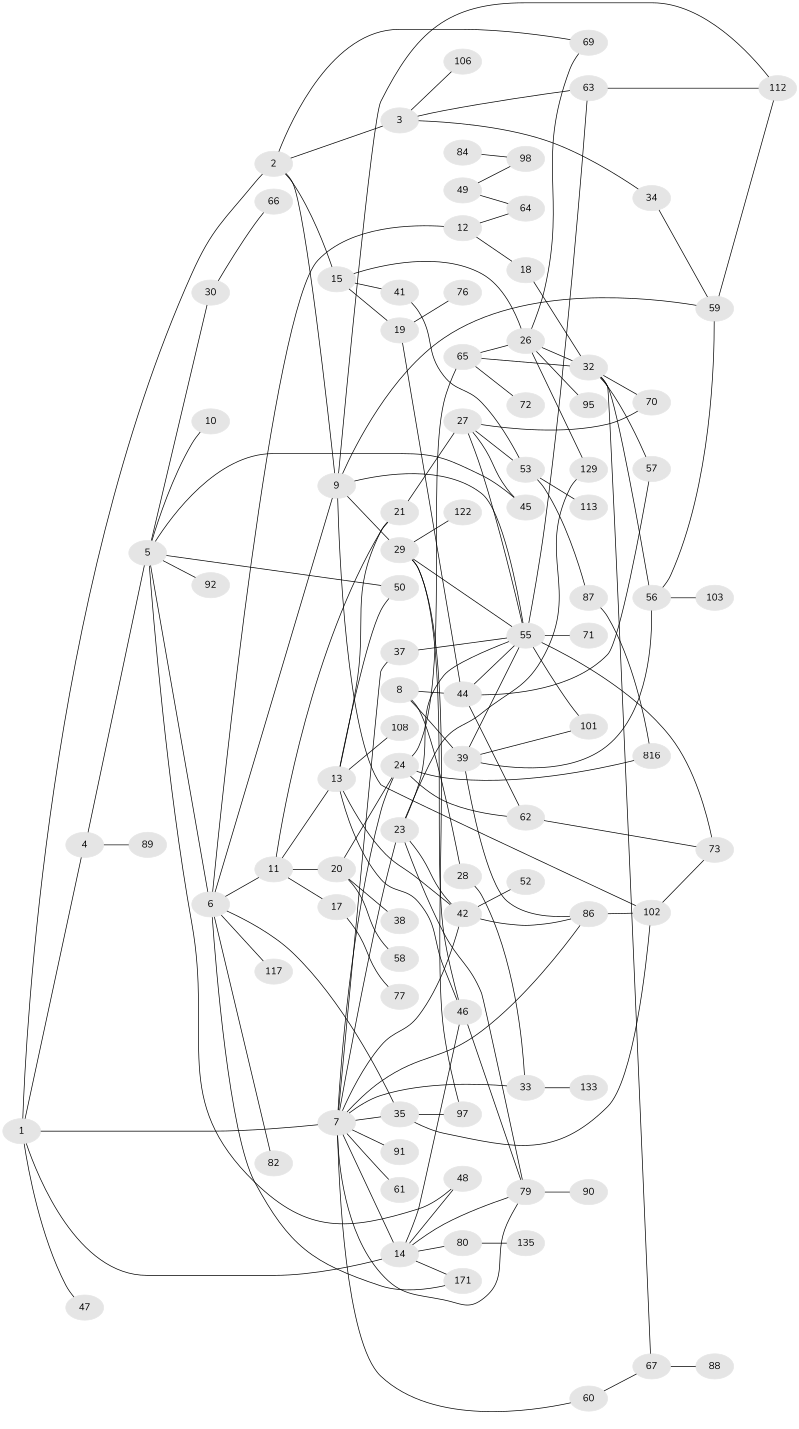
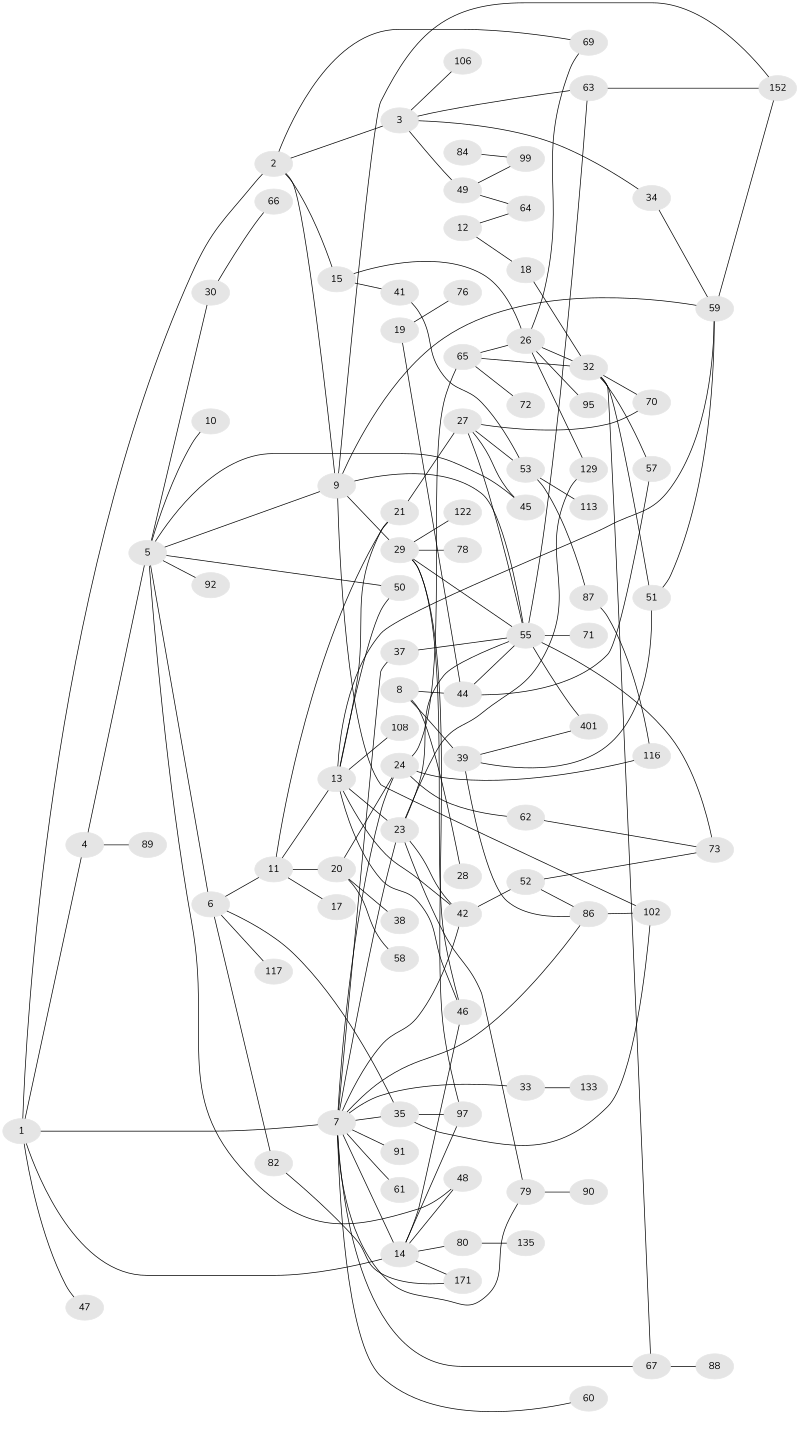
node "112": label "112" -> "152"
edge "3" -- "49": added
node "98": label "98" -> "99"
edge "15" -- "19": removed
edge "12" -- "6": removed
node "78": added
edge "59" -- "13": added
node "56": label "56" -> "51"
node "103": removed
edge "55" -- "39": removed
edge "9" -- "6": now "9" -- "5"
node "101": label "101" -> "401"
edge "44" -- "62": removed
node "816": label "816" -> "116"
edge "13" -- "23": added
edge "73" -- "102": now "73" -- "52"
edge "42" -- "86": now "52" -- "86"
edge "28" -- "33": removed
node "77": removed
edge "46" -- "79": removed
edge "6" -- "171": now "82" -- "171"
edge "79" -- "14": now "97" -- "14"
edge "67" -- "60": now "67" -- "7"
